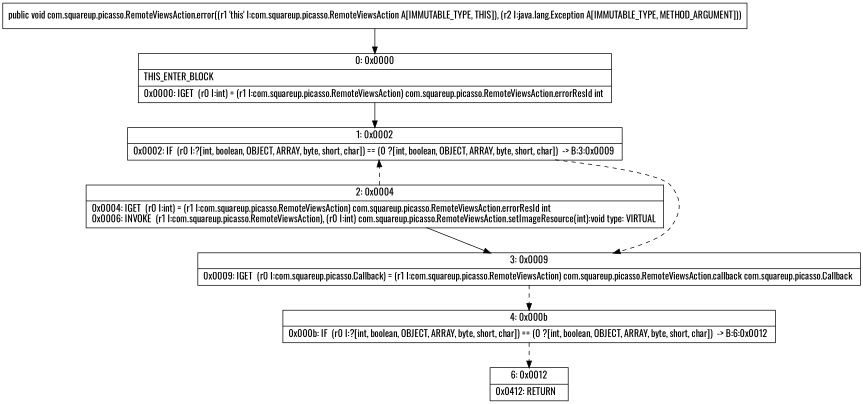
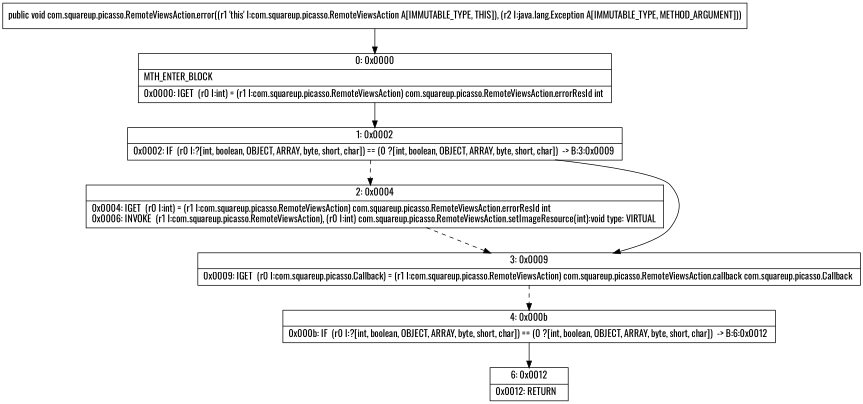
node "0: 0x0000": text "THIS_ENTER_BLOCK" -> "MTH_ENTER_BLOCK"
edge "2: 0x0004" -> "1: 0x0002": reversed
edge "1: 0x0002" -> "3: 0x0009": style dashed -> solid
edge "2: 0x0004" -> "3: 0x0009": style solid -> dashed
edge "4: 0x000b" -> "6: 0x0012": style dashed -> solid
node "6: 0x0012": text "0x0412: RETURN" -> "0x0012: RETURN"
